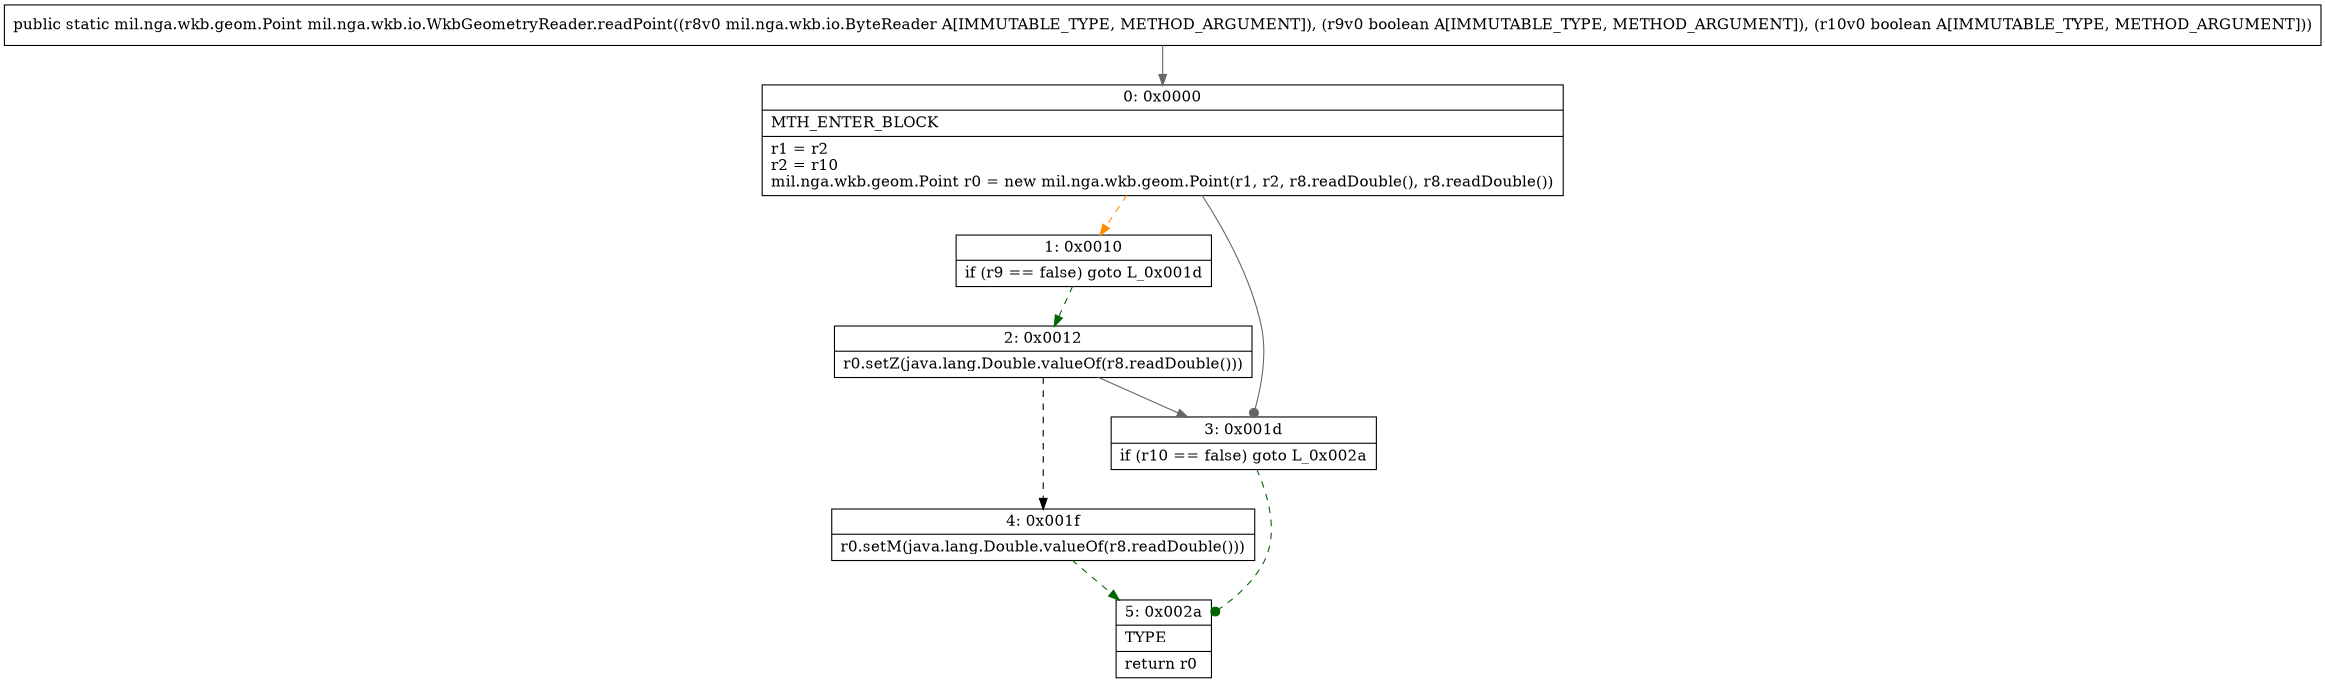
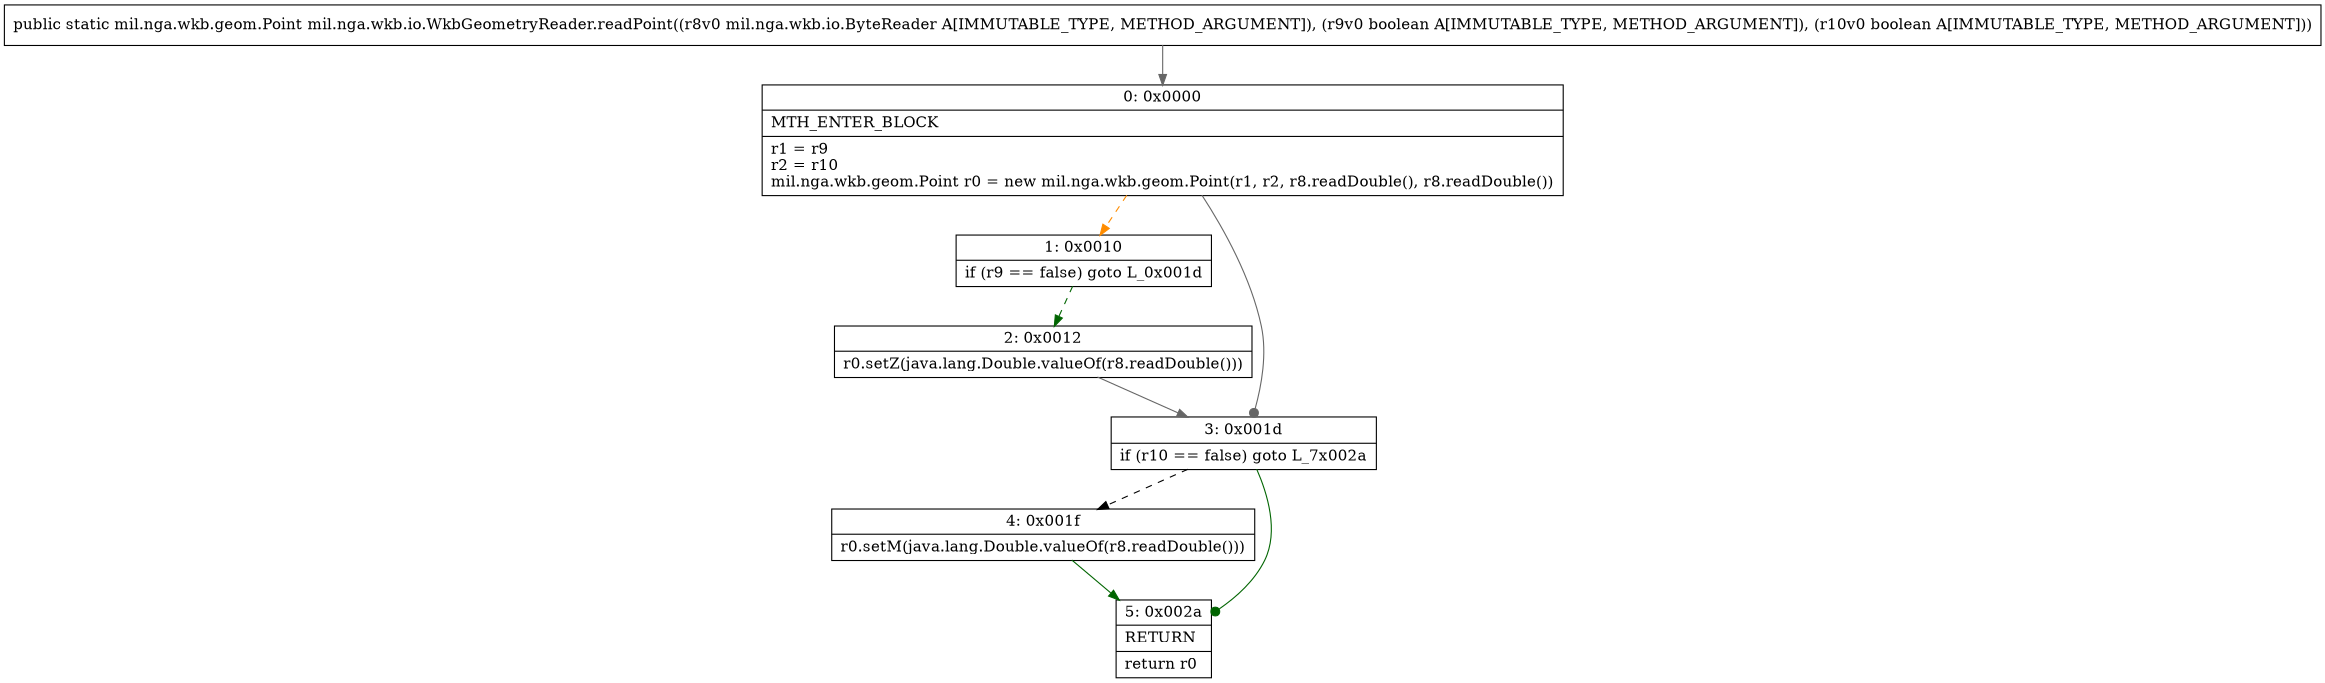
node "0: 0x0000": text "r1 = r2" -> "r1 = r9"
edge "2: 0x0012" -> "4: 0x001f": now "3: 0x001d" -> "4: 0x001f"
node "3: 0x001d": text "if (r10 == false) goto L_0x002a" -> "if (r10 == false) goto L_7x002a"
edge "3: 0x001d" -> "5: 0x002a": style dashed -> solid
edge "4: 0x001f" -> "5: 0x002a": style dashed -> solid
node "5: 0x002a": text "TYPE" -> "RETURN"
